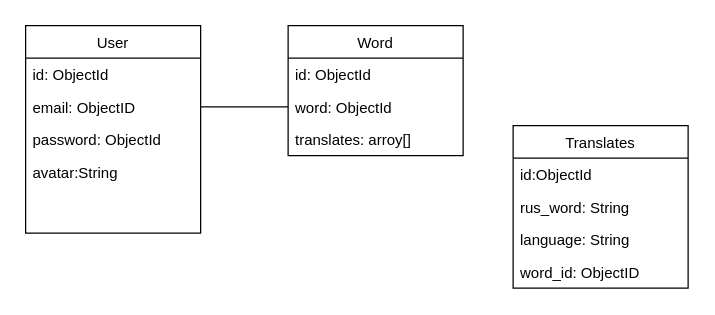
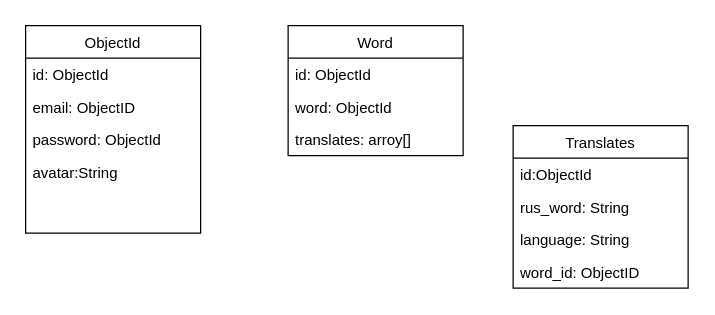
node "User": label "User" -> "ObjectId"
edge "email: ObjectID" -- "word: ObjectId": removed
